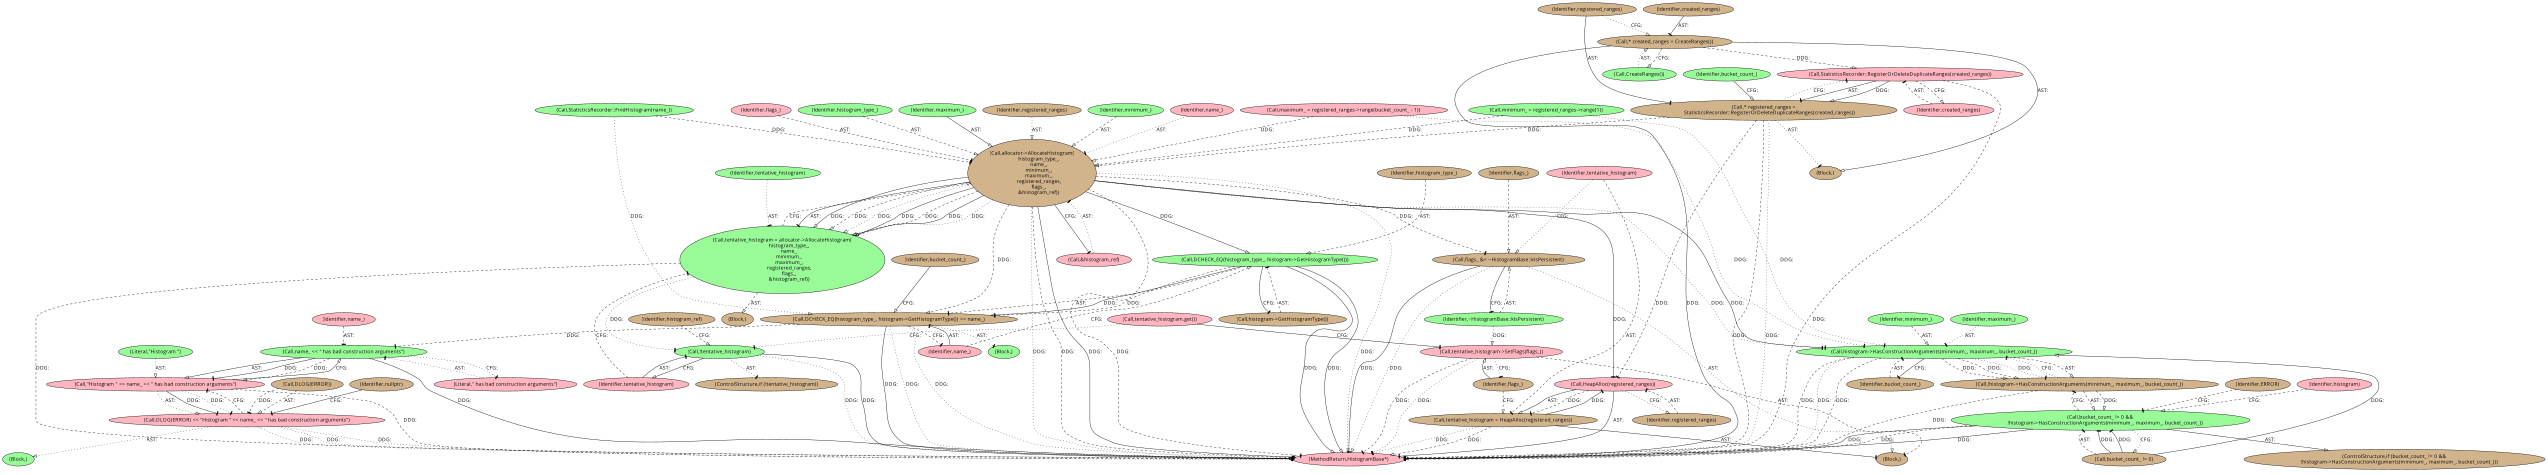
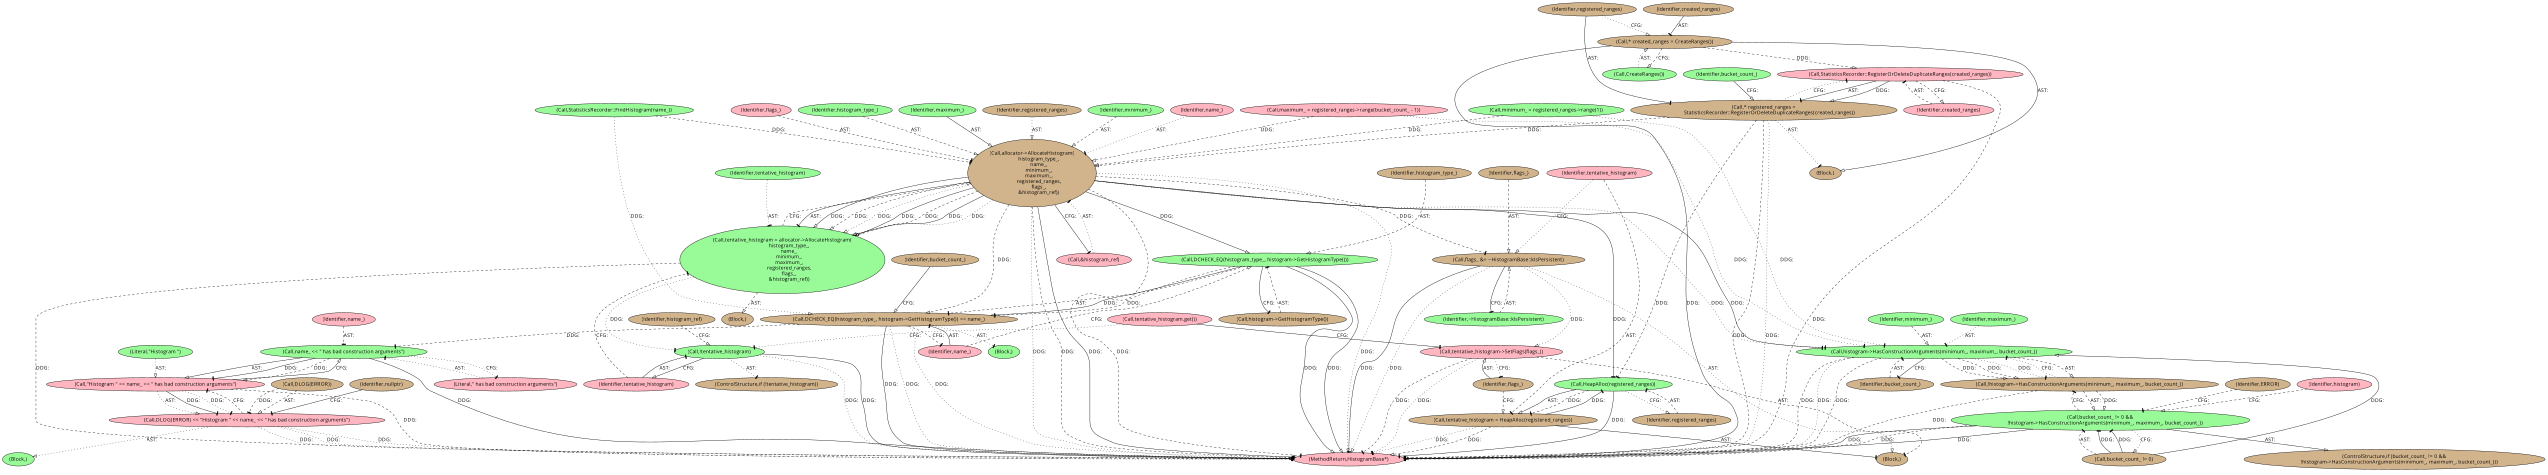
edge "(Identifier,~HistogramBase::kIsPersistent)" -> "(Call,tentative_histogram->SetFlags(flags_))": now "(Call,flags_ &= ~HistogramBase::kIsPersistent)" -> "(Call,tentative_histogram->SetFlags(flags_))"
node "(Call,HeapAlloc(registered_ranges))": fillcolor lightpink -> palegreen
edge "(Call,HeapAlloc(registered_ranges))" -> "(MethodReturn,HistogramBase*)": label "AST: " -> "DDG: "
